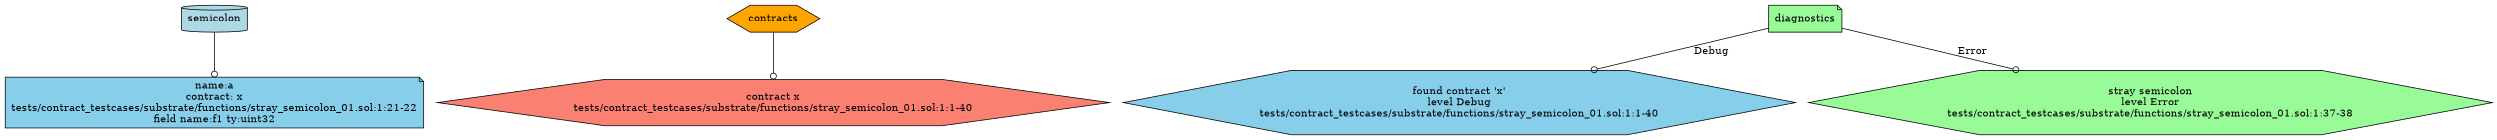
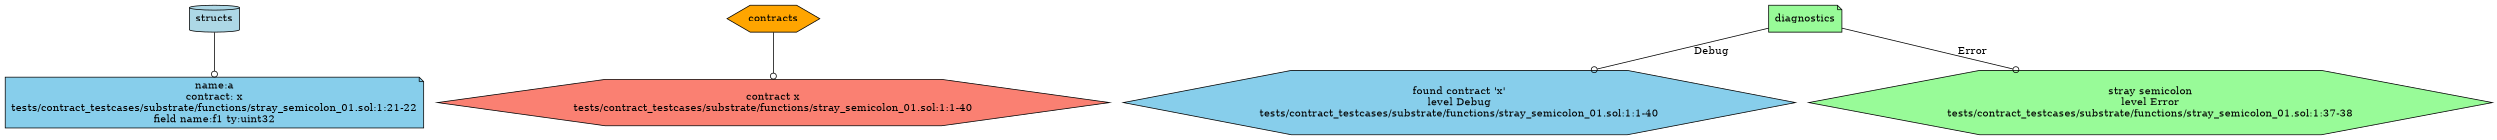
node "semicolon": label "semicolon" -> "structs"
